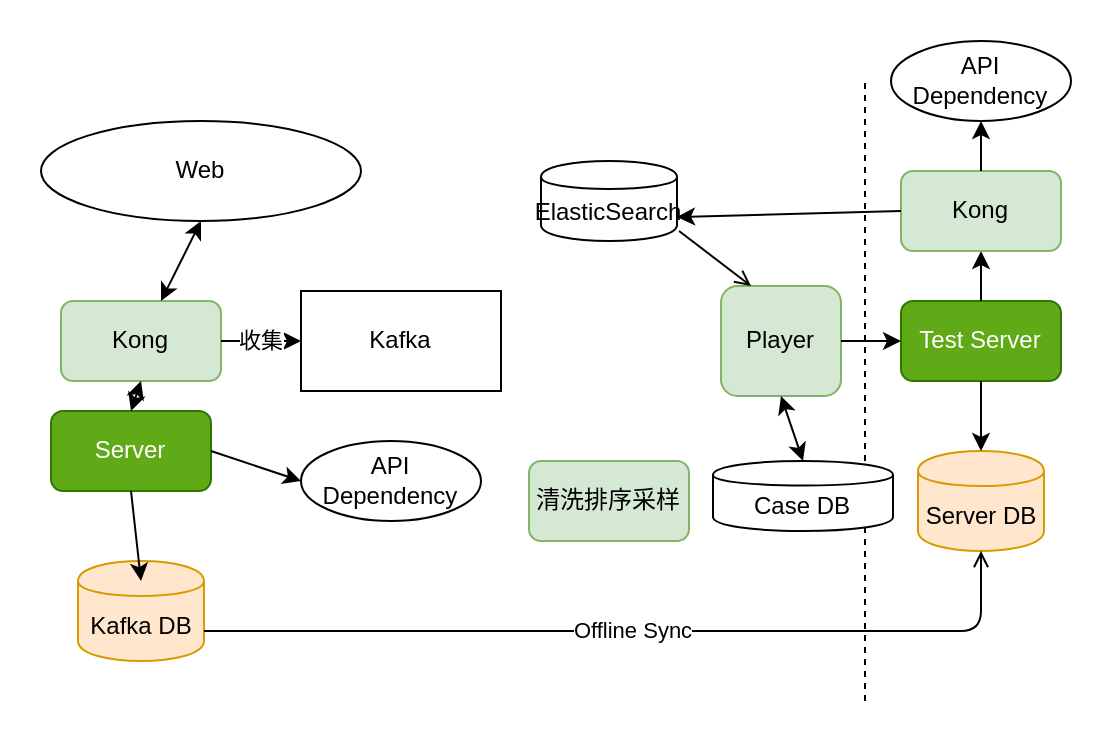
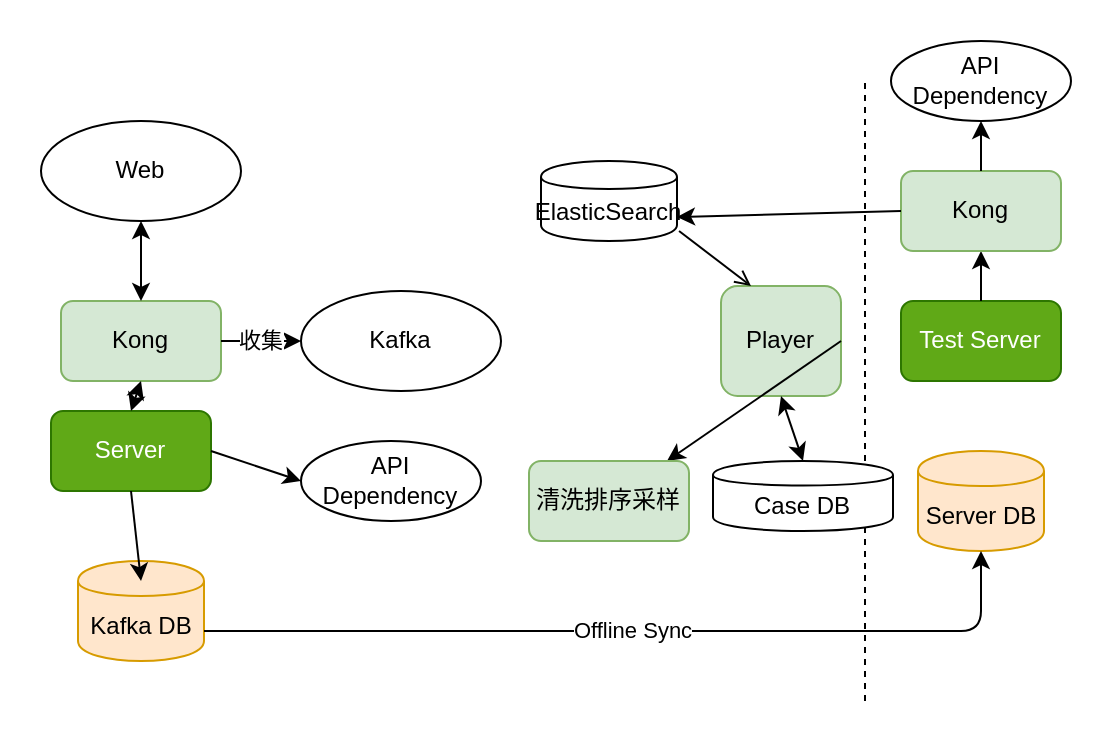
node "Web": size 320x100 -> 200x100
node "Kafka": shape rectangle -> ellipse
edge "Player" -> "Test Server": now "Player" -> "清洗排序采样"
edge "Test Server" -> "Server DB": removed
edge "Kafka DB" -> "Server DB": arrowhead open -> classic
